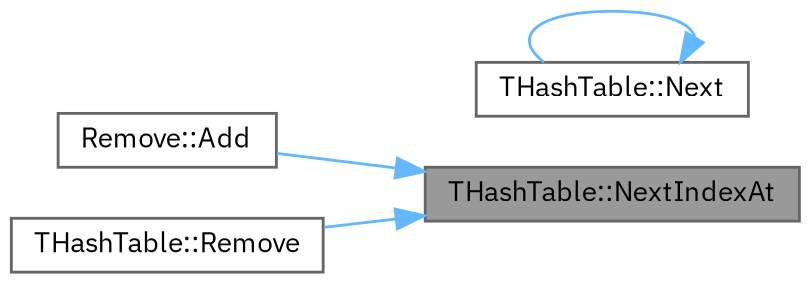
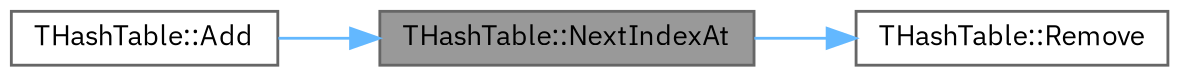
node "THashTable::Next": removed
node "Remove::Add": label "Remove::Add" -> "THashTable::Add"
edge "THashTable::Remove" -> "THashTable::NextIndexAt": reversed
